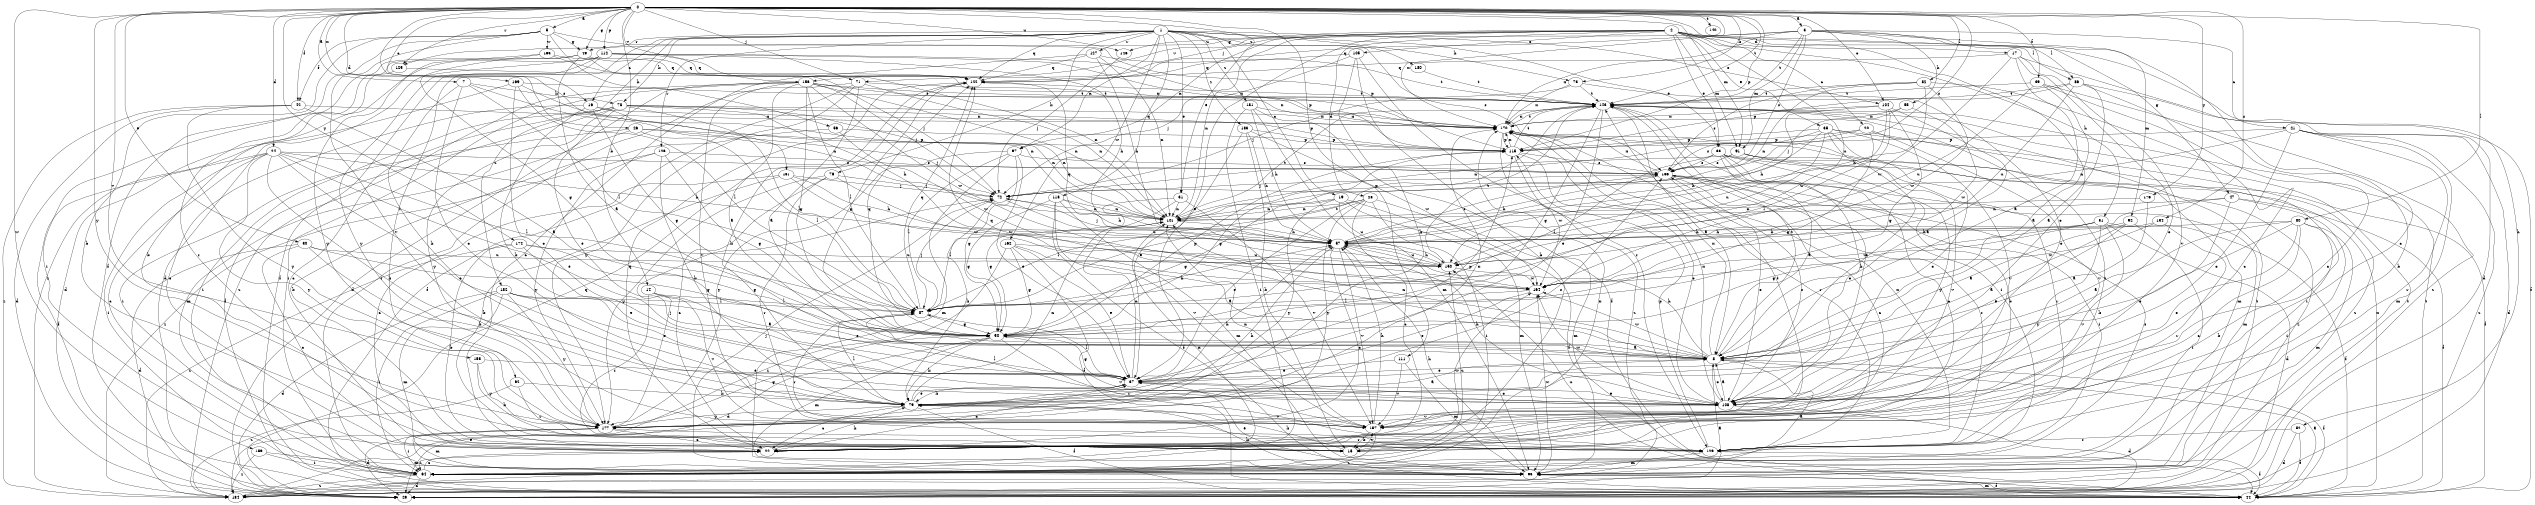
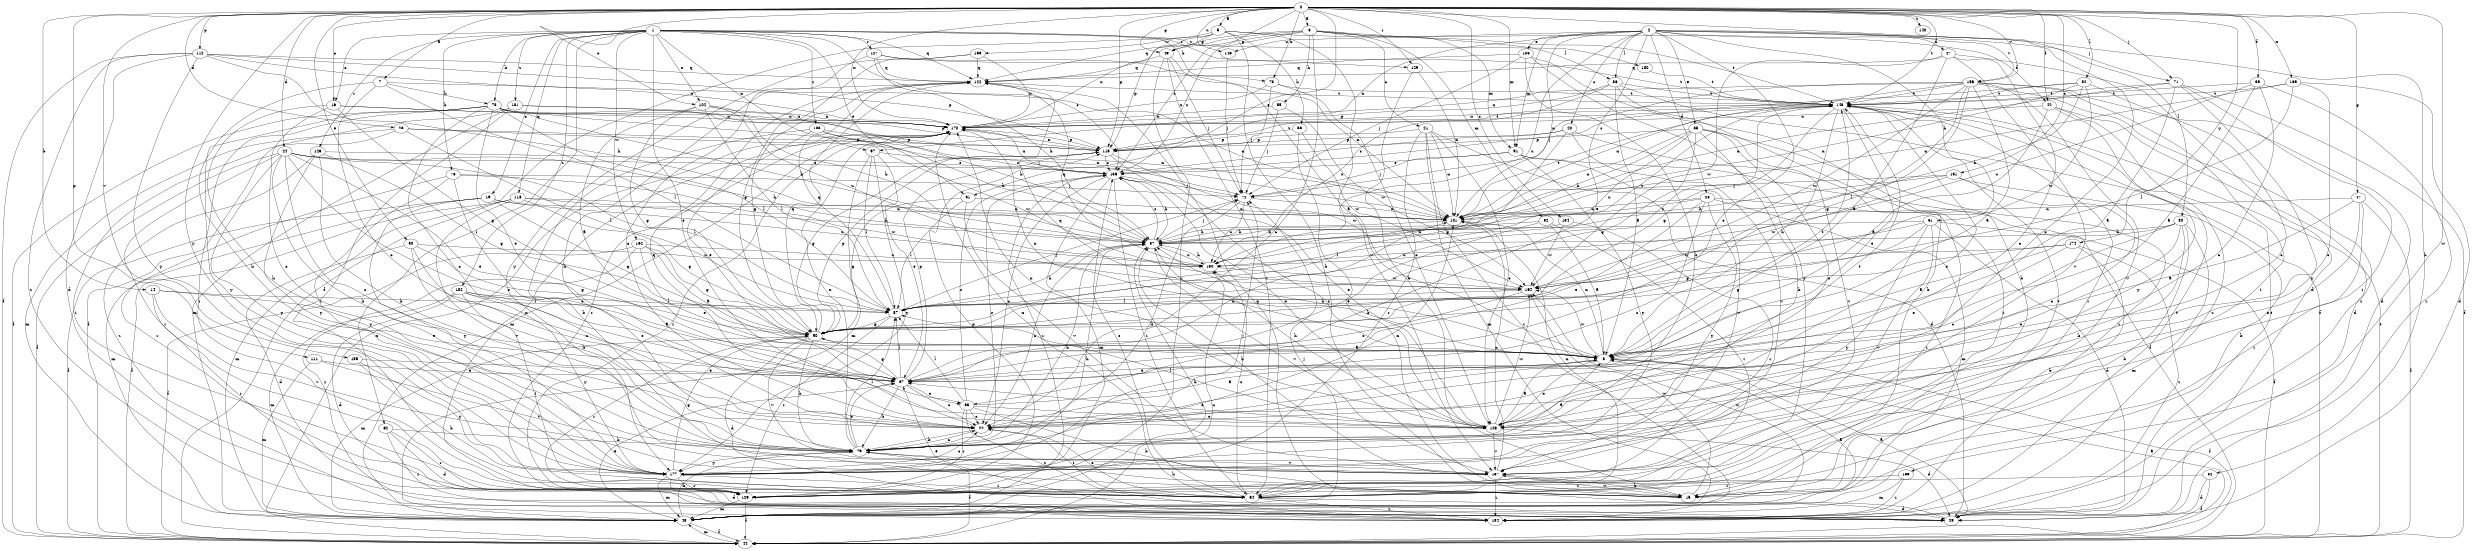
node "17": label "17" -> "27"
node "176": removed
edge "143" -> "8": label "a" -> "h"
edge "97" -> "50": now "35" -> "50"
edge "37" -> "108": now "37" -> "33"
node "93": label "93" -> "43"
edge "62" -> "29": added, label "d"
